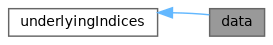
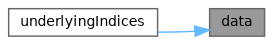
edge "data" -> "underlyingIndices": reversed
